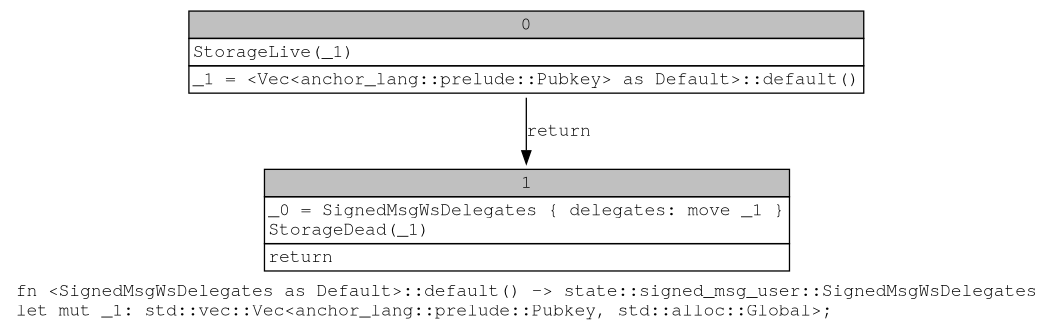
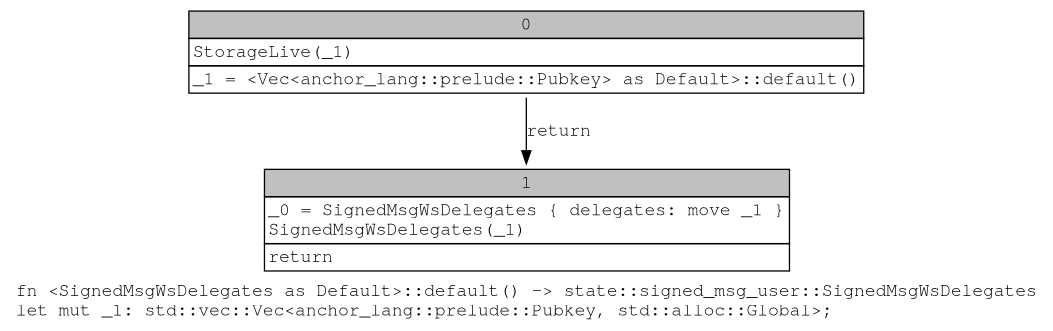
node "1": text "StorageDead(_1)" -> "SignedMsgWsDelegates(_1)"
